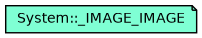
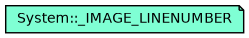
node "System::_IMAGE_IMAGE": label "System::_IMAGE_IMAGE" -> "System::_IMAGE_LINENUMBER"
